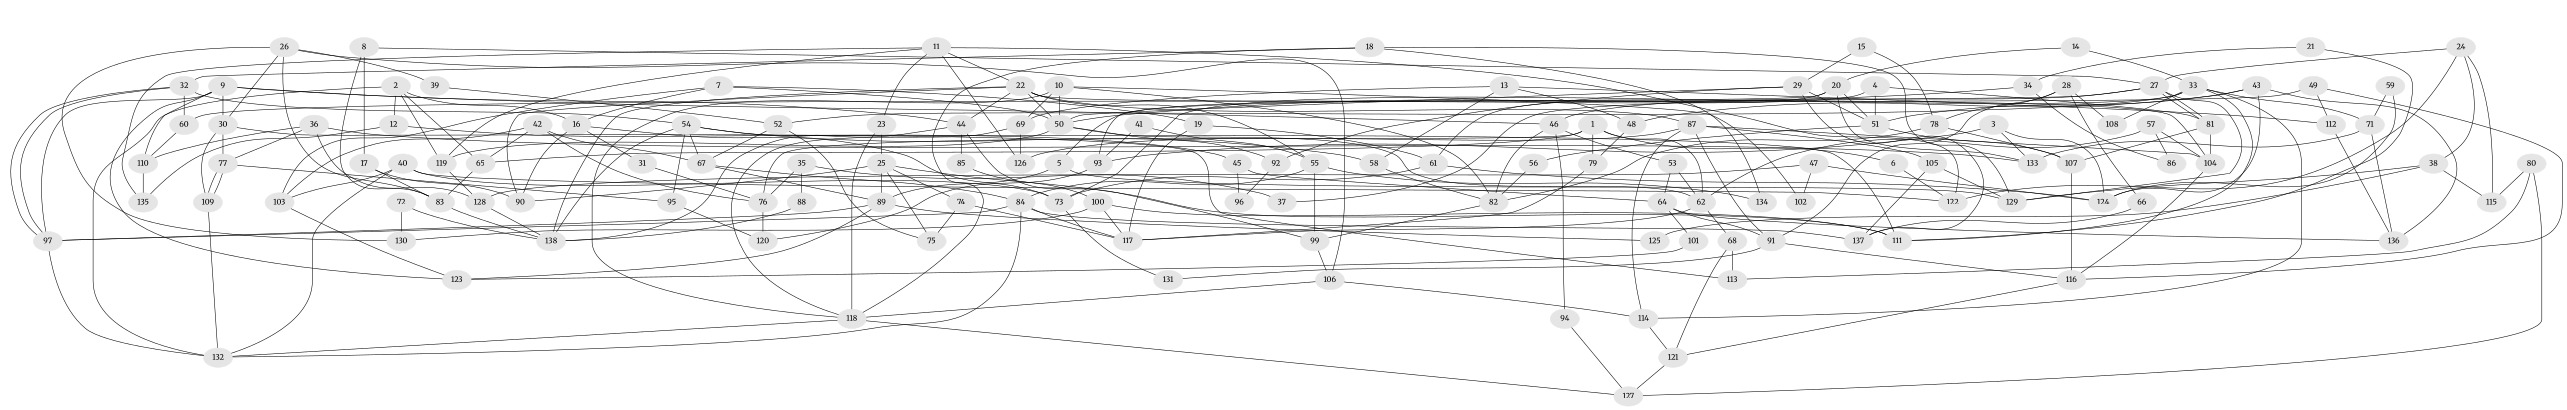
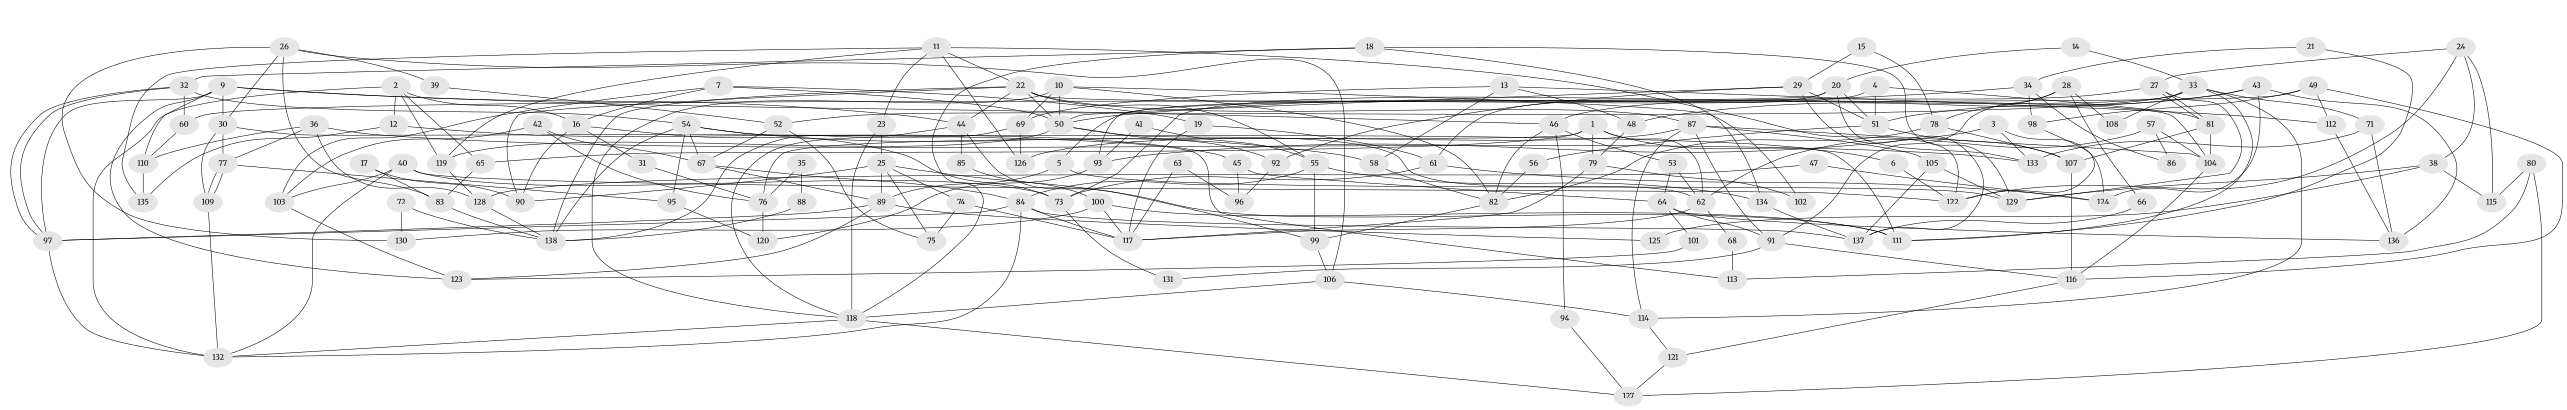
node "8": removed
node "59": removed
node "98": added
edge "42" -- "65": removed
node "63": added
edge "47" -- "102": now "79" -- "102"
node "37": removed
edge "134" -- "137": added
edge "68" -- "121": removed
